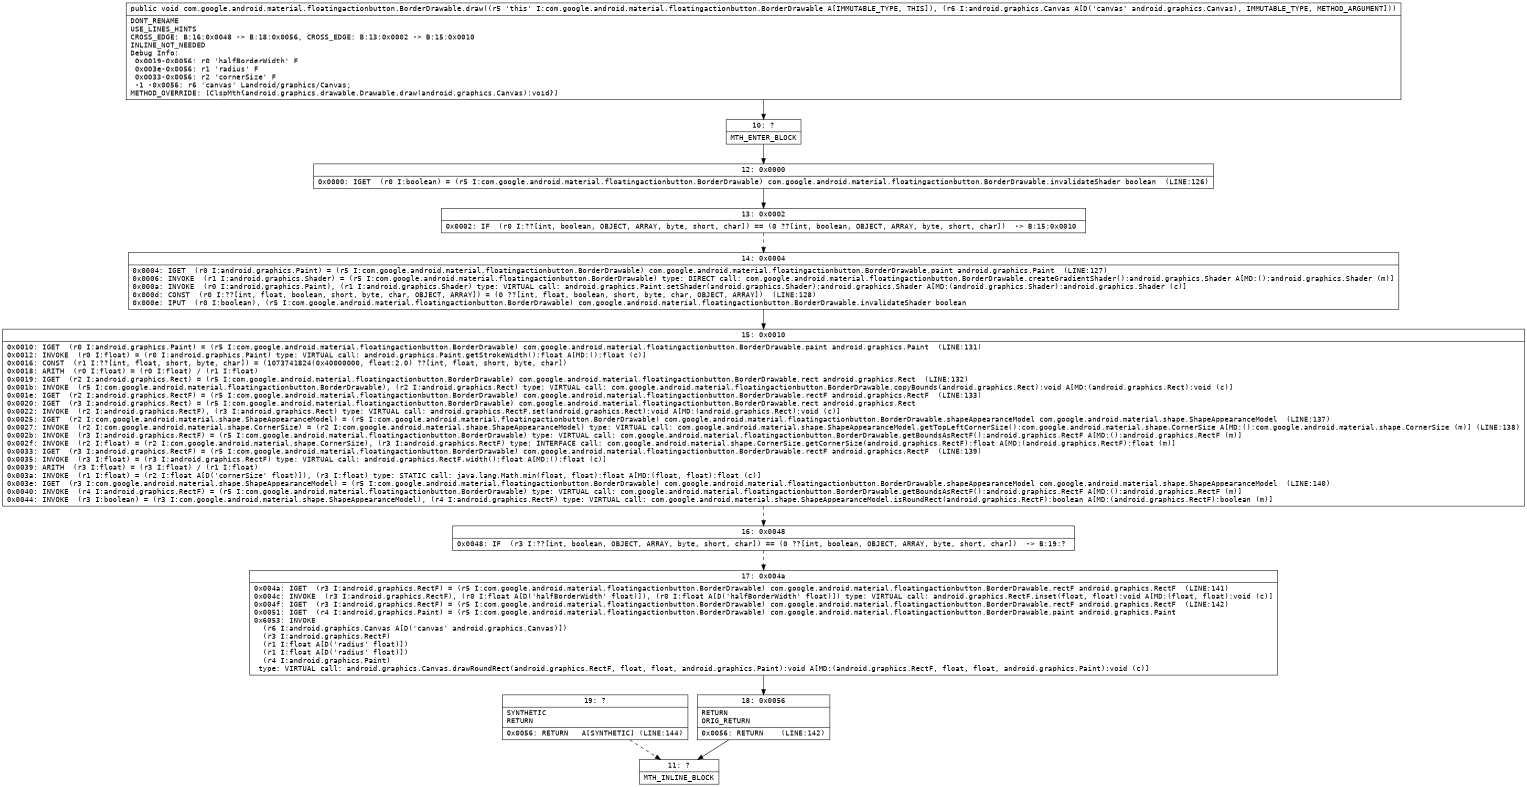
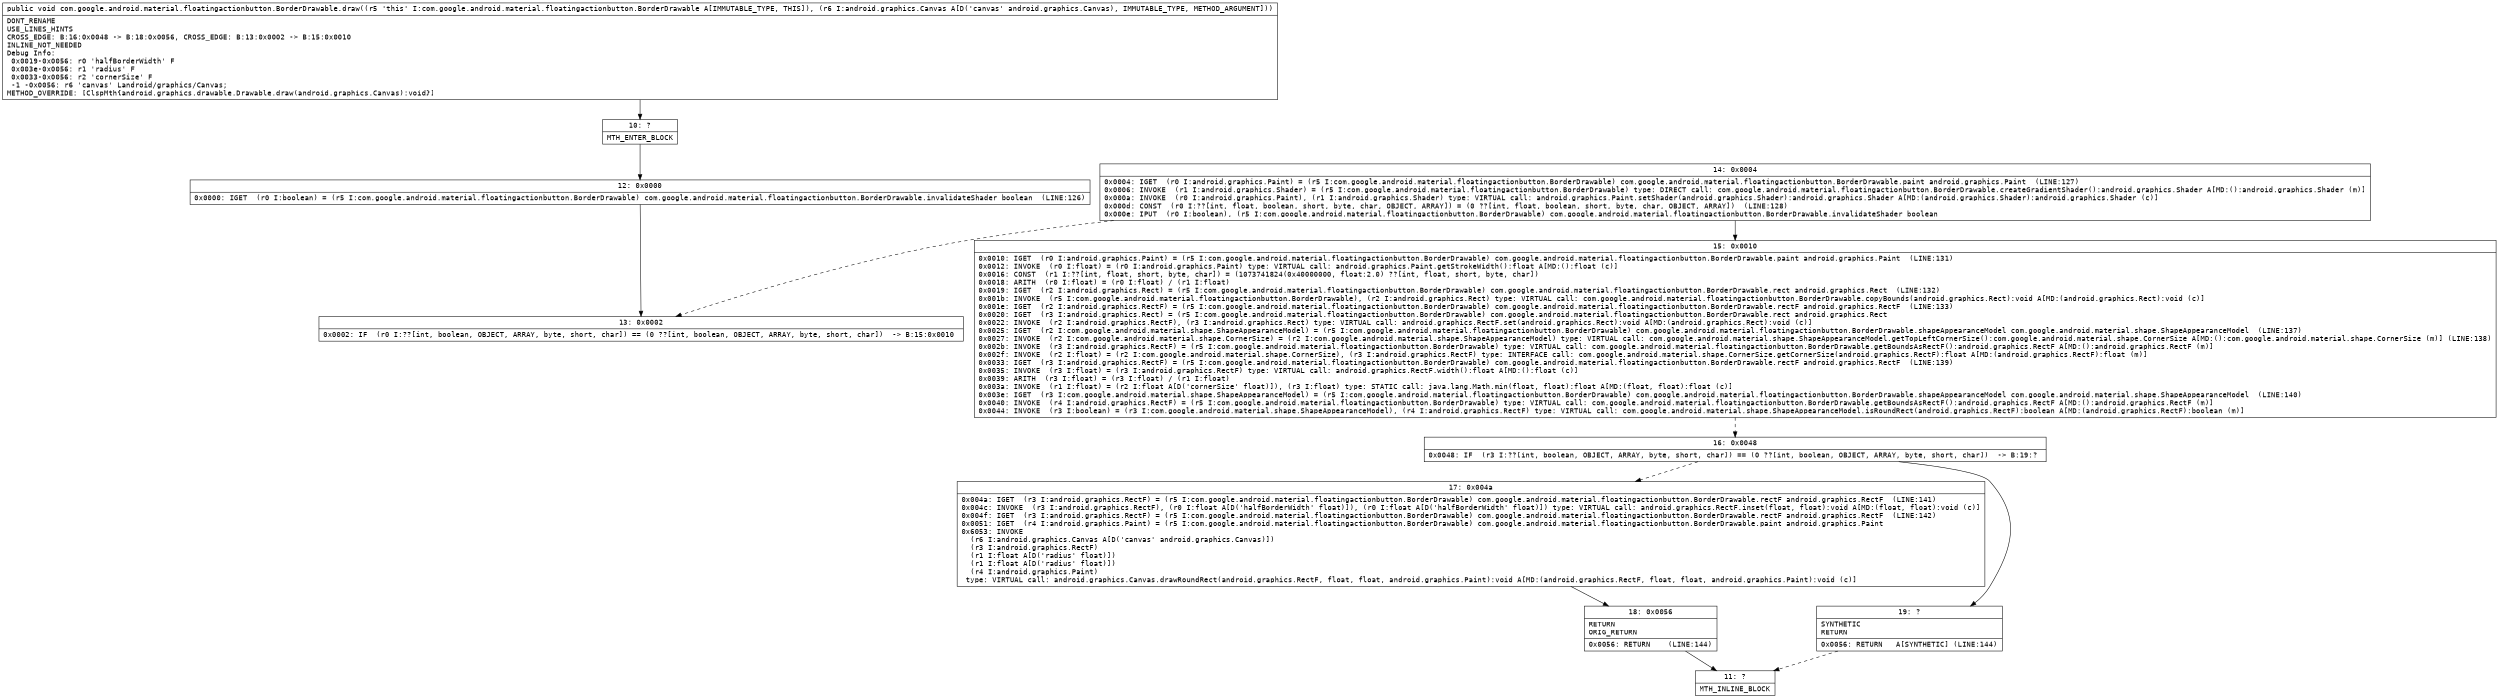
edge "13: 0x0002" -> "14: 0x0004": reversed
edge "16: 0x0048" -> "19: ?": added
node "18: 0x0056": text "0x0056: RETURN    (LINE:142)" -> "0x0056: RETURN    (LINE:144)"
